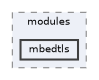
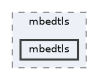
cluster "modules": label "modules" -> "mbedtls"
